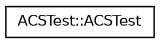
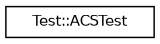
node "ACSTest::ACSTest": label "ACSTest::ACSTest" -> "Test::ACSTest"
